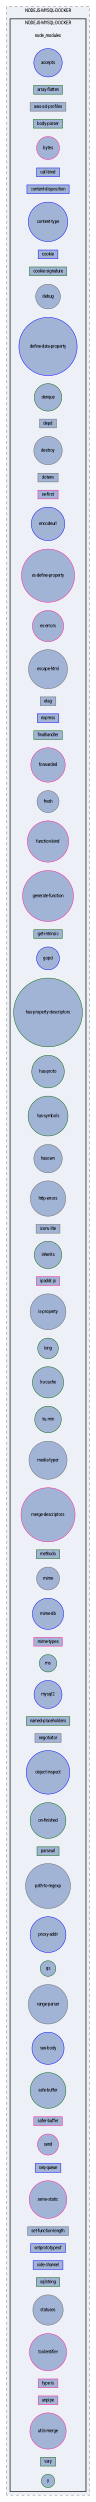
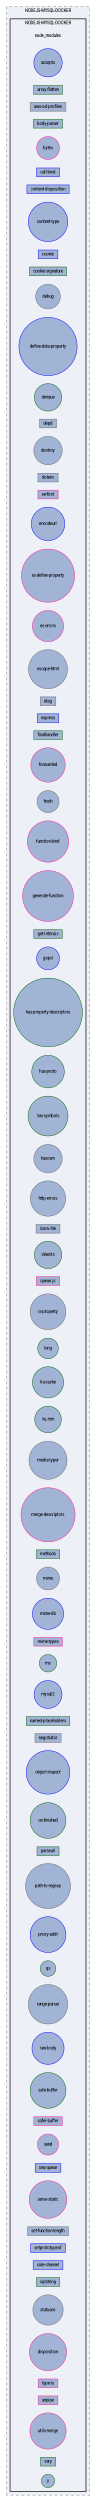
node "ipaddr.js": label "ipaddr.js" -> "queue.js"
node "toidentifier": label "toidentifier" -> "disposition"
